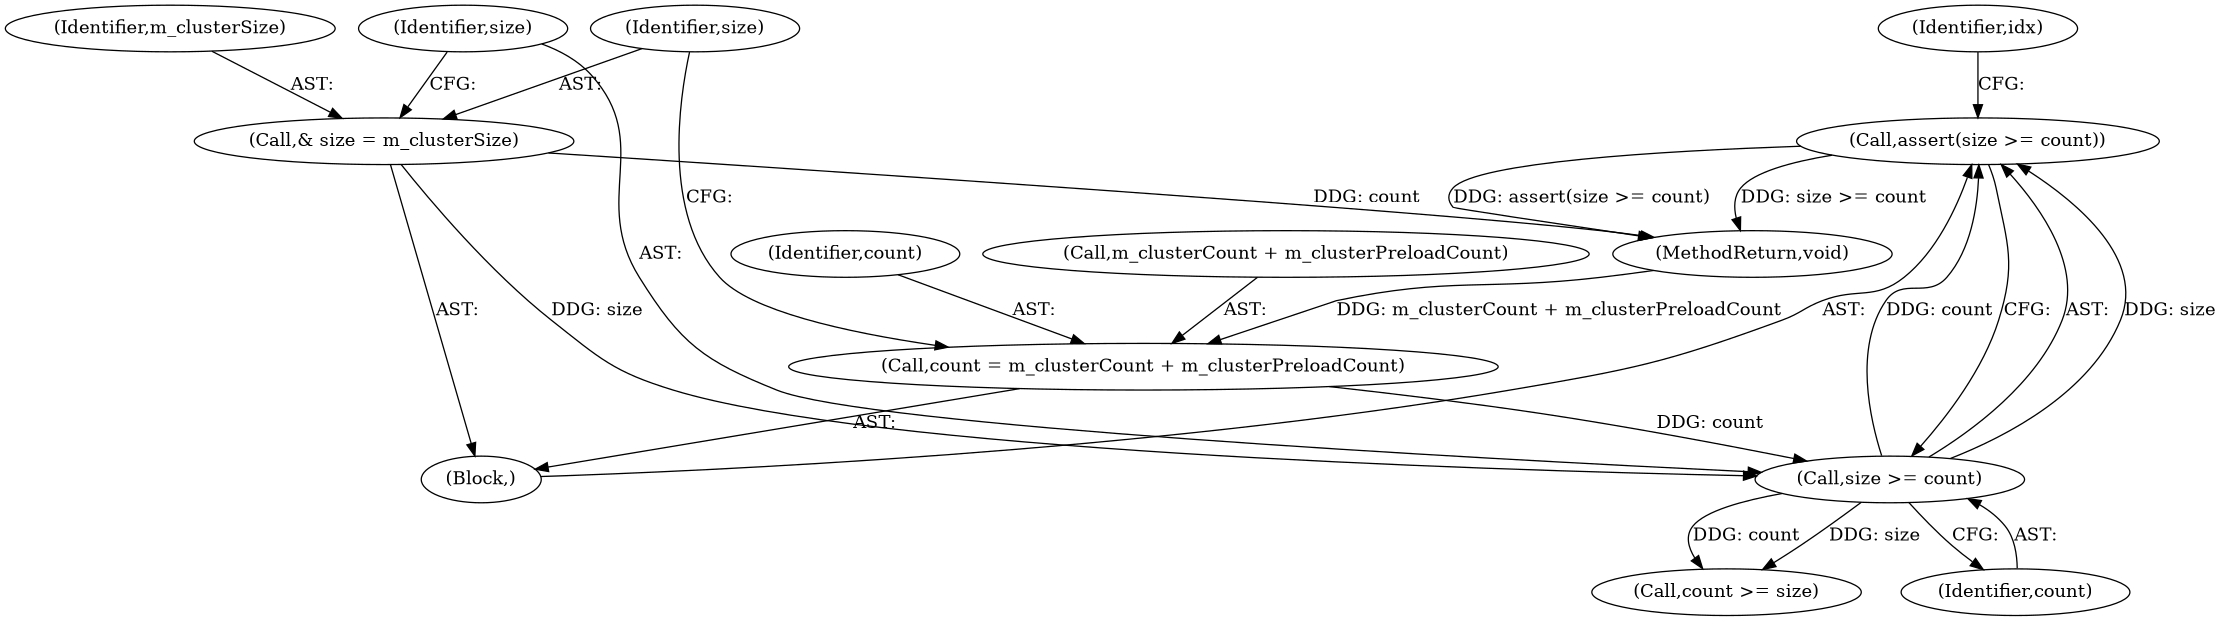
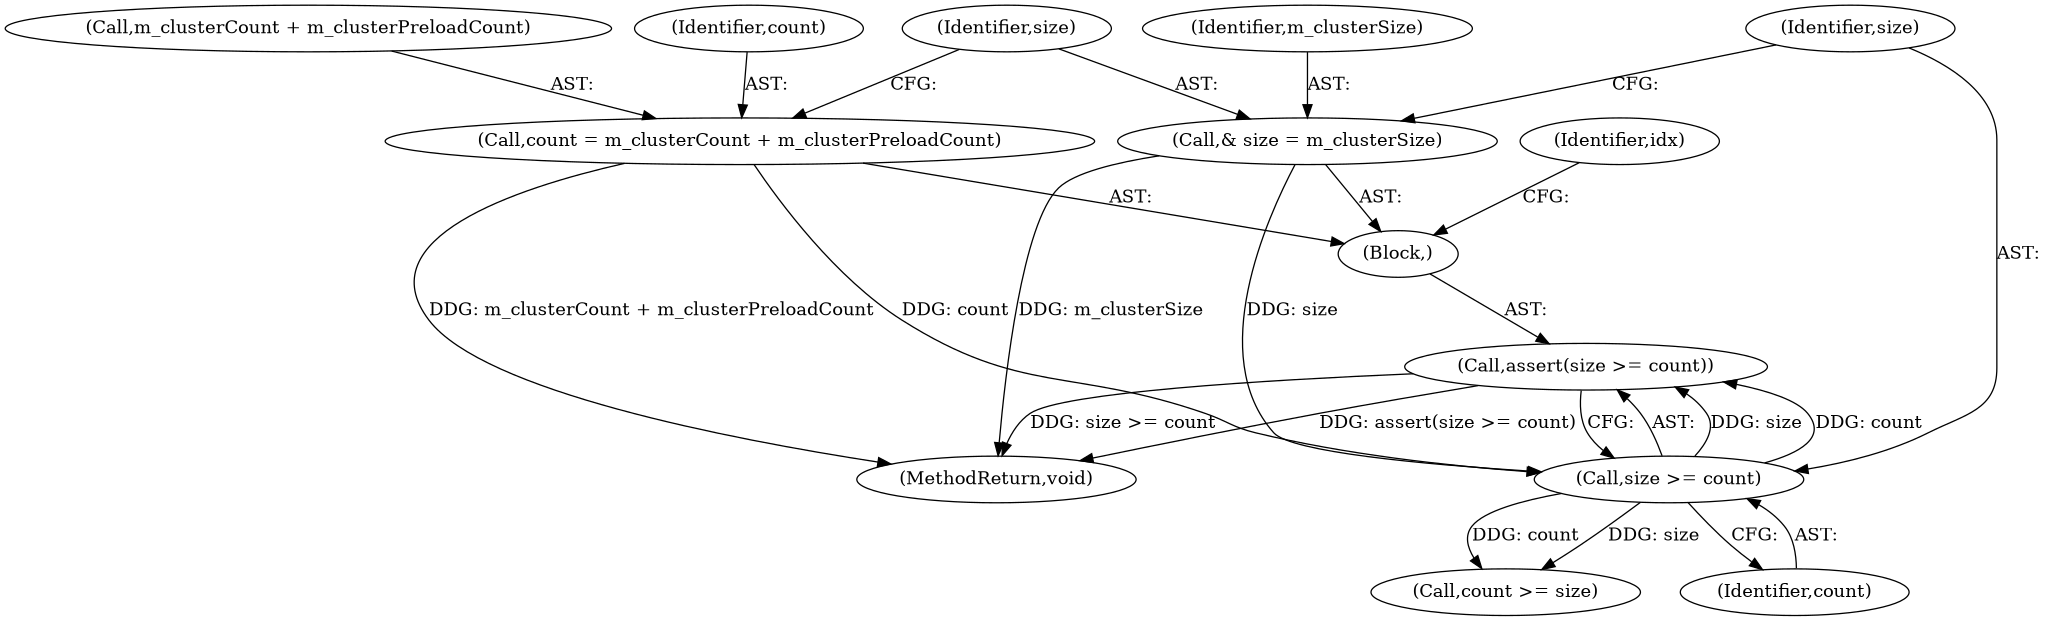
edge "(Identifier,idx)" -> "(Call,assert(size >= count))": now "(Identifier,idx)" -> "(Block,)"
edge "(Call,& size = m_clusterSize)" -> "(MethodReturn,void)": label "DDG: count" -> "DDG: m_clusterSize"
edge "(MethodReturn,void)" -> "(Call,count = m_clusterCount + m_clusterPreloadCount)": reversed
